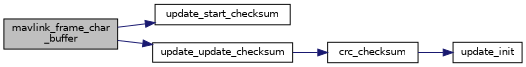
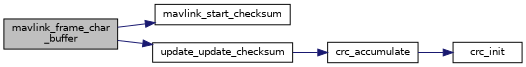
node "update_start_checksum": label "update_start_checksum" -> "mavlink_start_checksum"
node "crc_checksum": label "crc_checksum" -> "crc_accumulate"
node "update_init": label "update_init" -> "crc_init"
